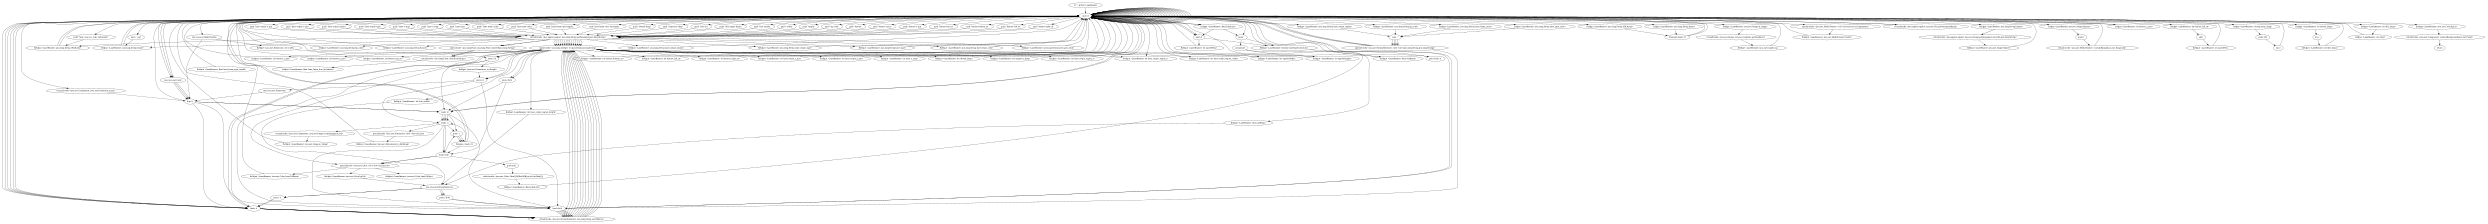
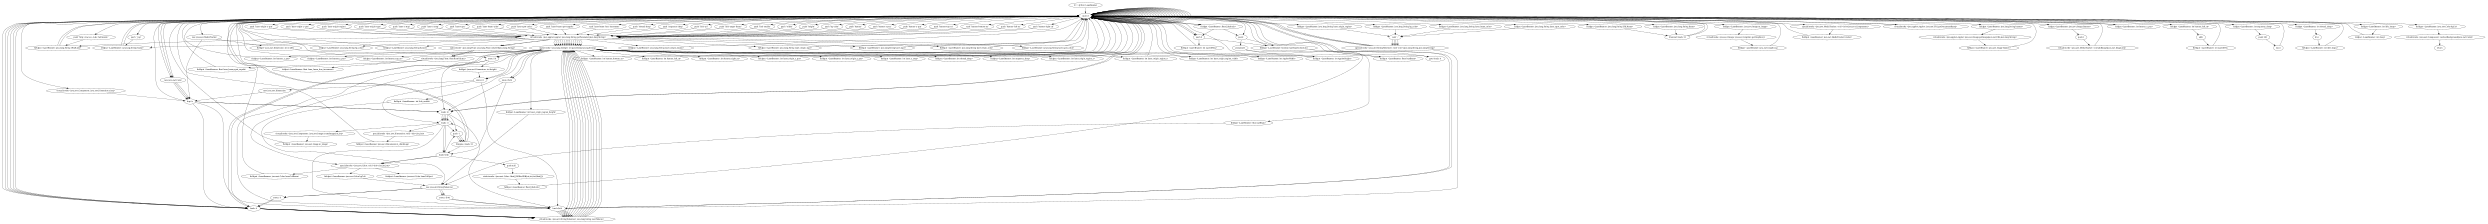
edge "load.r r0" -> "fieldput <LaserBeamer: int laser_origin_region_y>": reversed
edge "virtualinvoke <java.lang.Float: float floatValue()>" -> "fieldput <LaserBeamer: float laser_beam_spot_aspekt>": added
